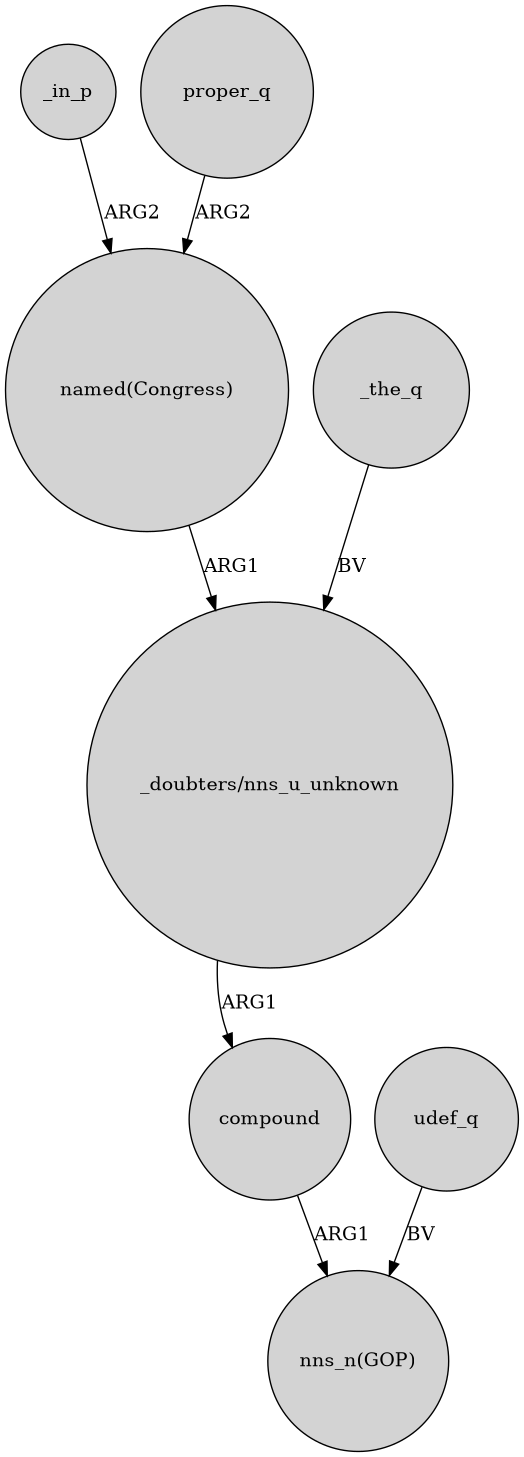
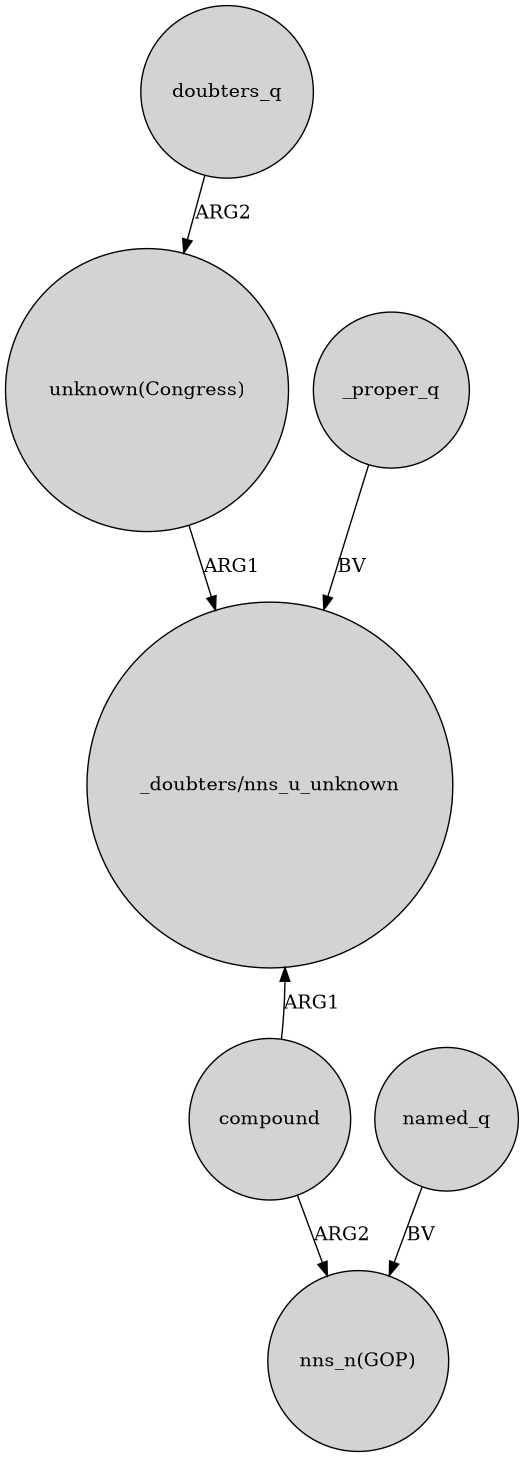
node "_in_p": removed
node "proper_q": label "proper_q" -> "doubters_q"
node "named(Congress)": label "named(Congress)" -> "unknown(Congress)"
node "_the_q": label "_the_q" -> "_proper_q"
edge "_doubters/nns_u_unknown" -> "compound": reversed
node "udef_q": label "udef_q" -> "named_q"
edge "compound" -> "nns_n(GOP)": label "ARG1" -> "ARG2"
